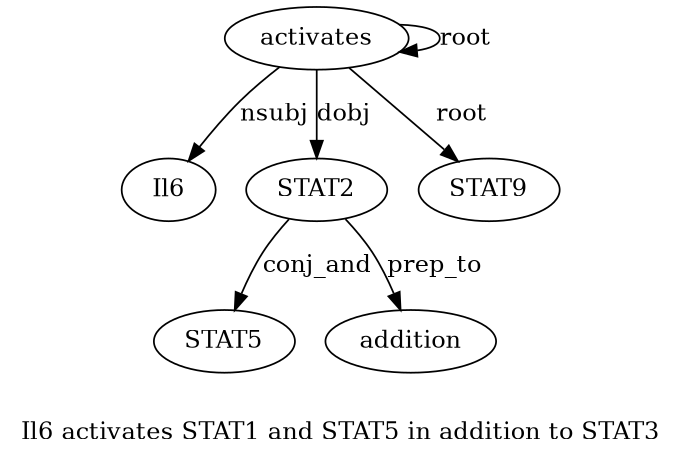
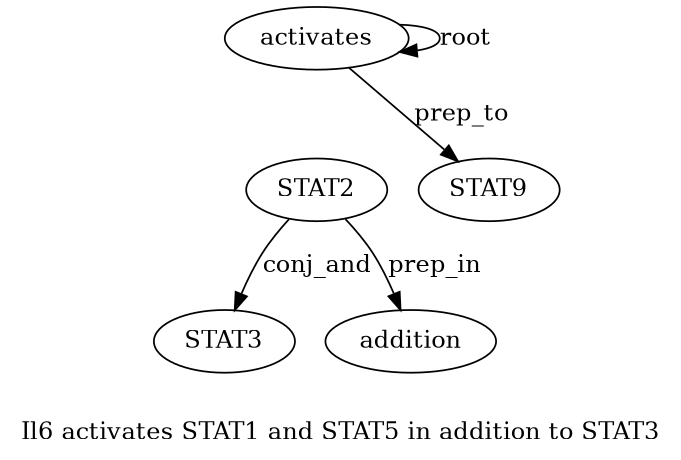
edge "activates" -> "STAT2": removed, label "dobj"
edge "activates" -> "STAT9": label "root" -> "prep_to"
node "Il6": removed
edge "STAT2" -> "addition": label "prep_to" -> "prep_in"
node "STAT5": label "STAT5" -> "STAT3"
